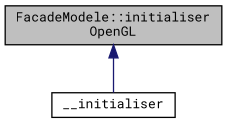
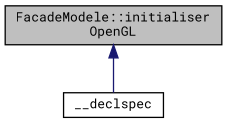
node "__initialiser": label "__initialiser" -> "__declspec"
